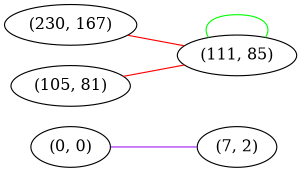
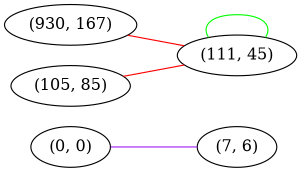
node "(230, 167)": label "(230, 167)" -> "(930, 167)"
node "(111, 85)": label "(111, 85)" -> "(111, 45)"
node "(105, 81)": label "(105, 81)" -> "(105, 85)"
node "(7, 2)": label "(7, 2)" -> "(7, 6)"
